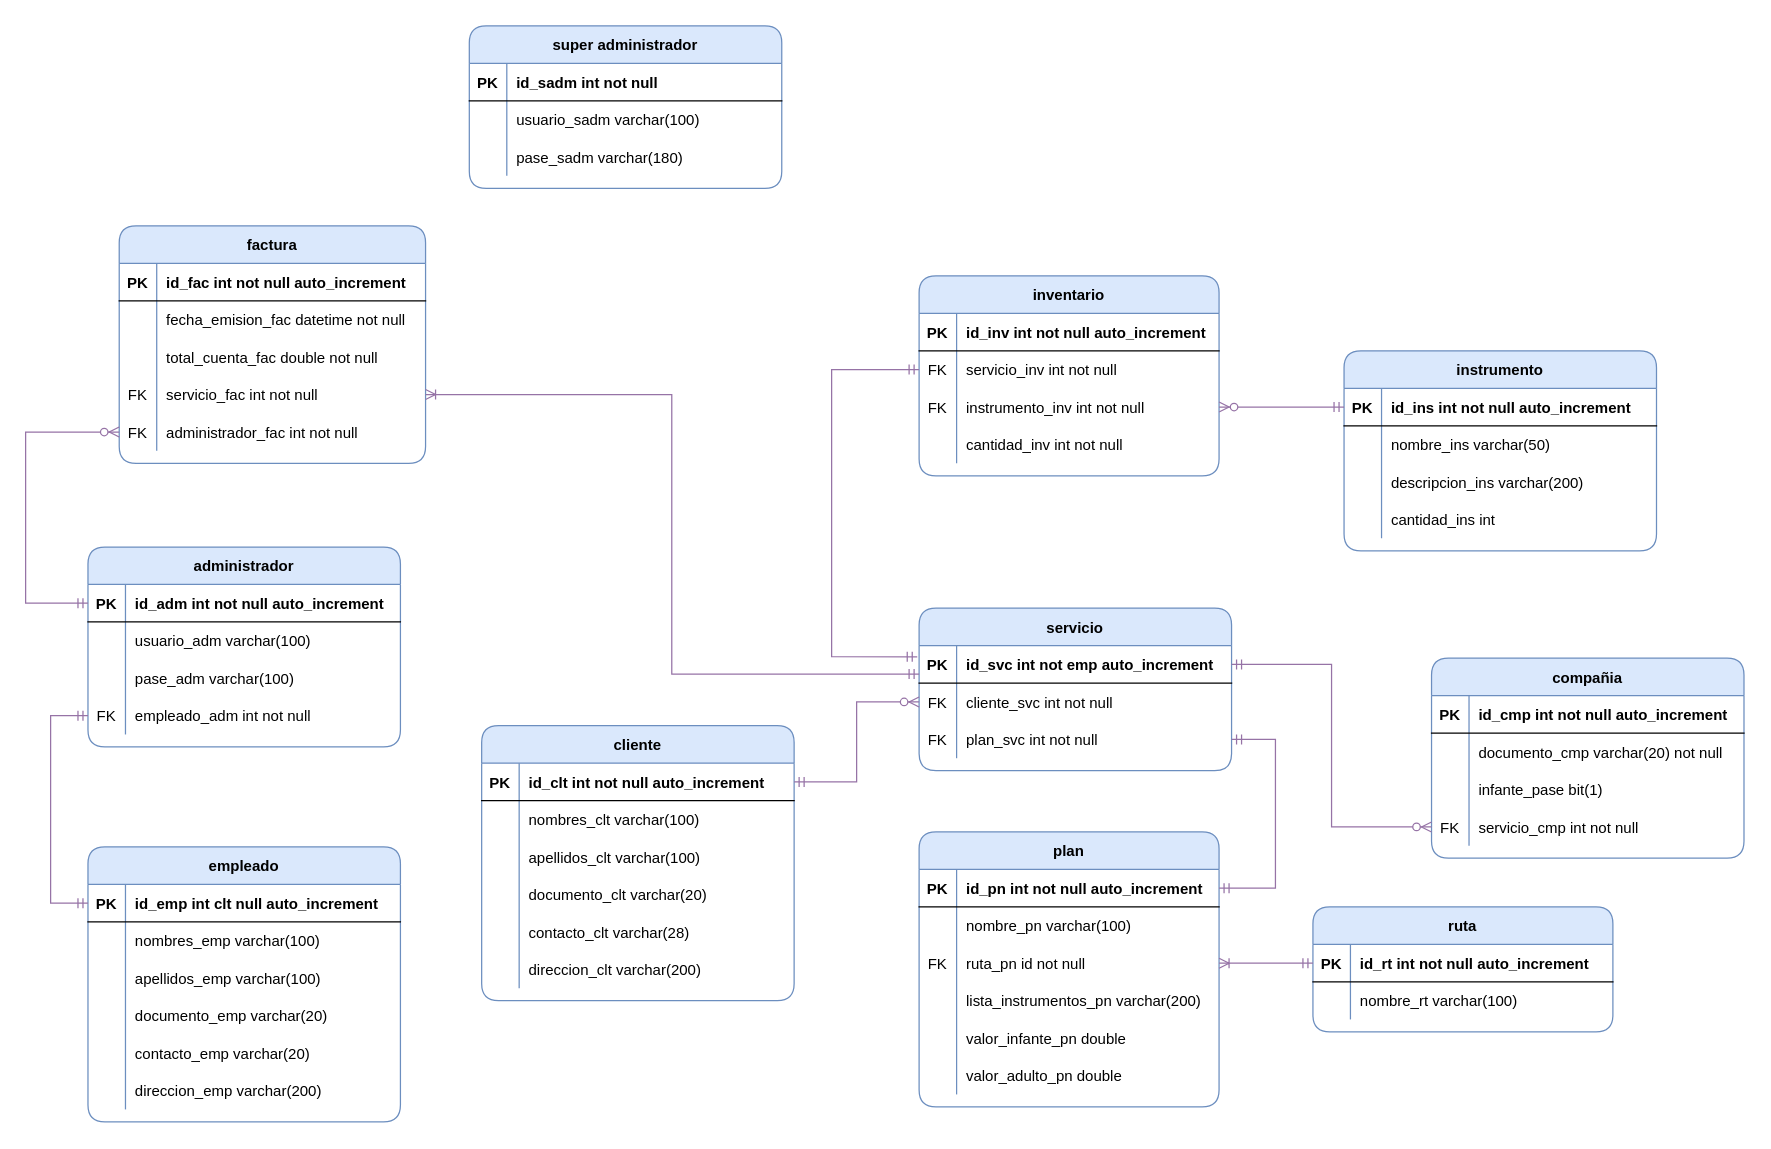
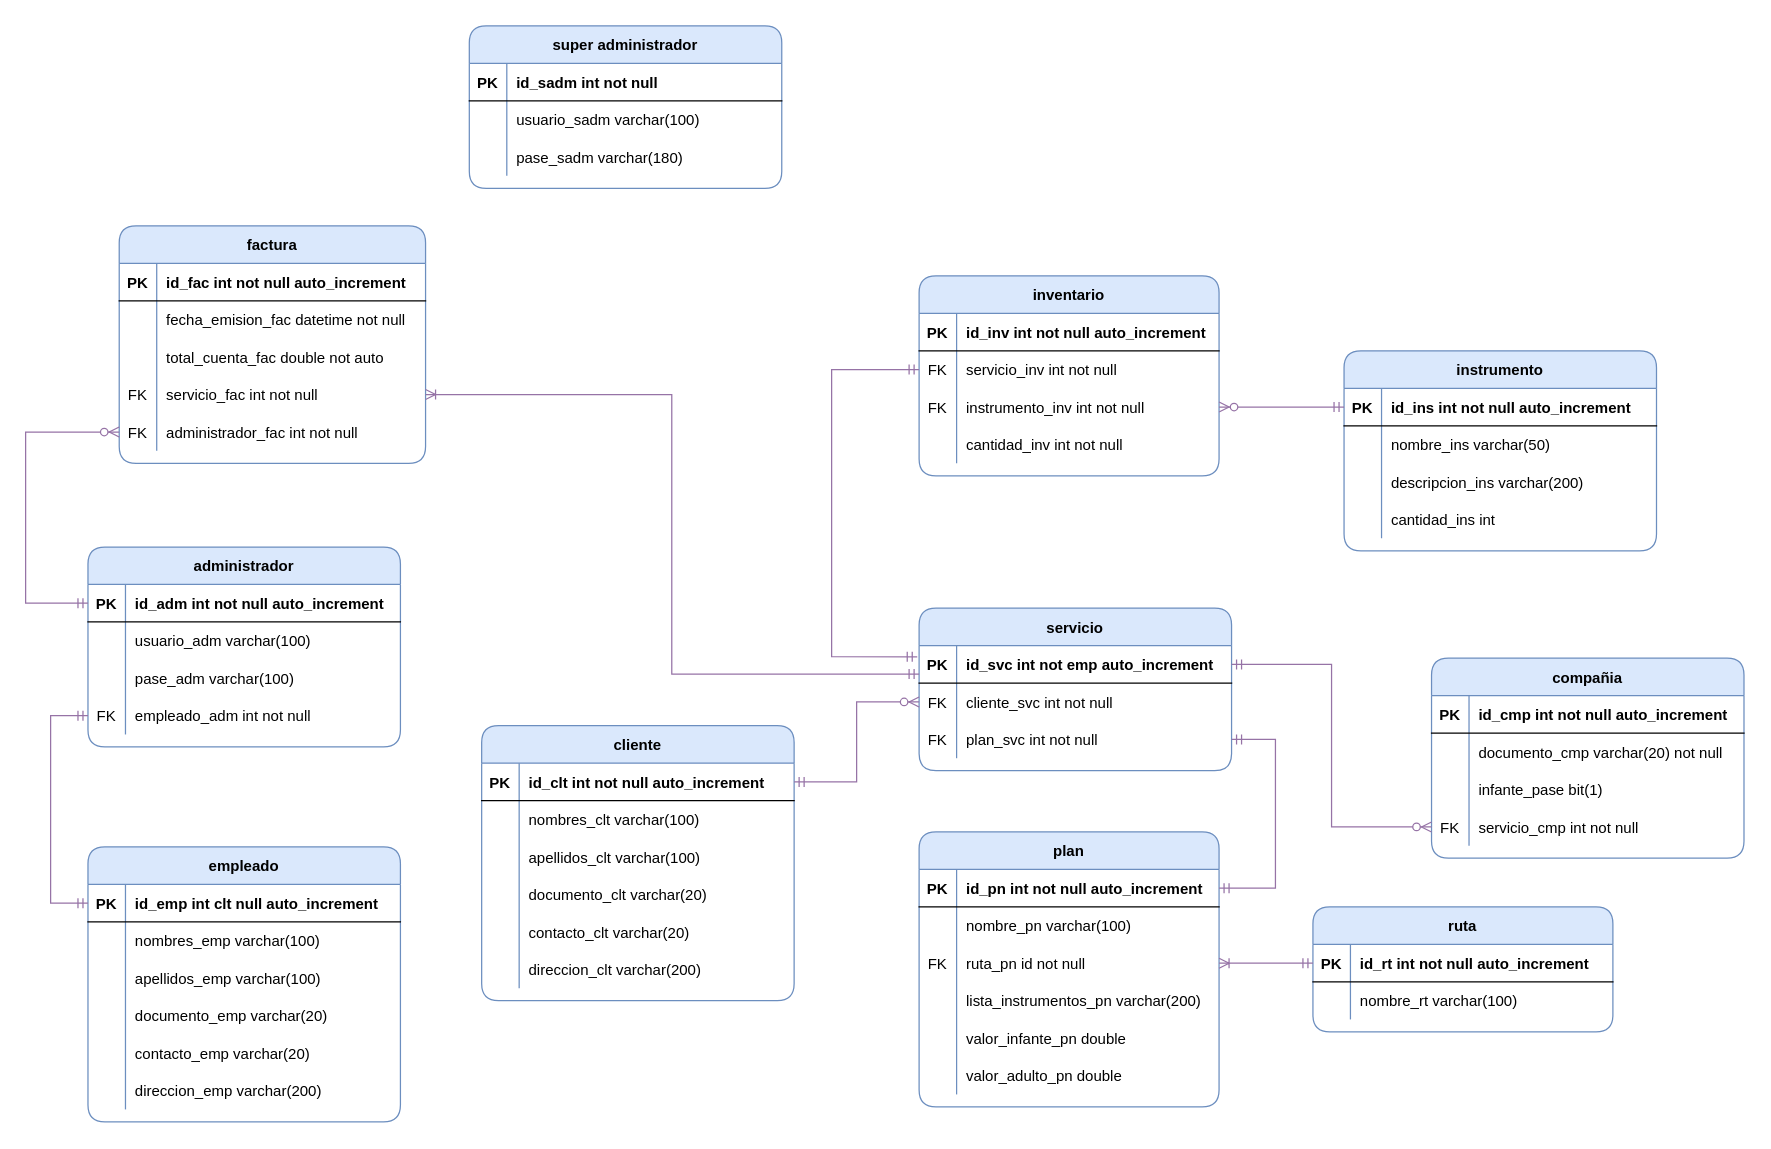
node "total_cuenta_fac double not null": label "total_cuenta_fac double not null" -> "total_cuenta_fac double not auto"
node "contacto_clt varchar(28)": label "contacto_clt varchar(28)" -> "contacto_clt varchar(20)"
